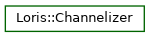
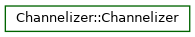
node "Loris::Channelizer": label "Loris::Channelizer" -> "Channelizer::Channelizer"
